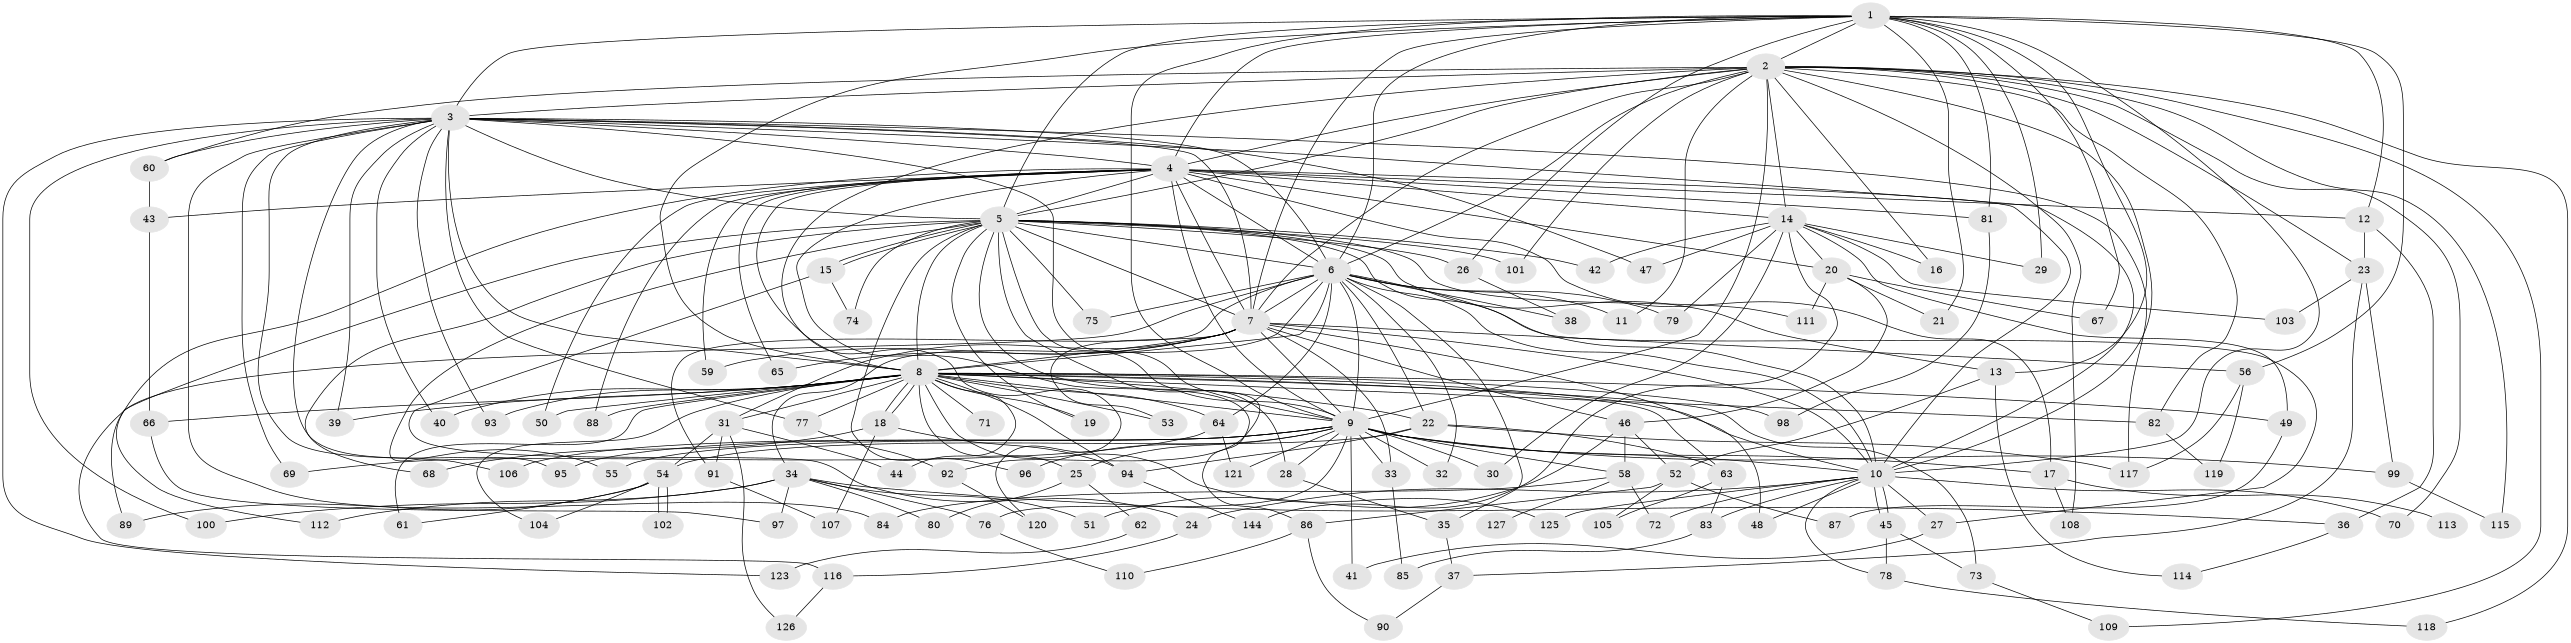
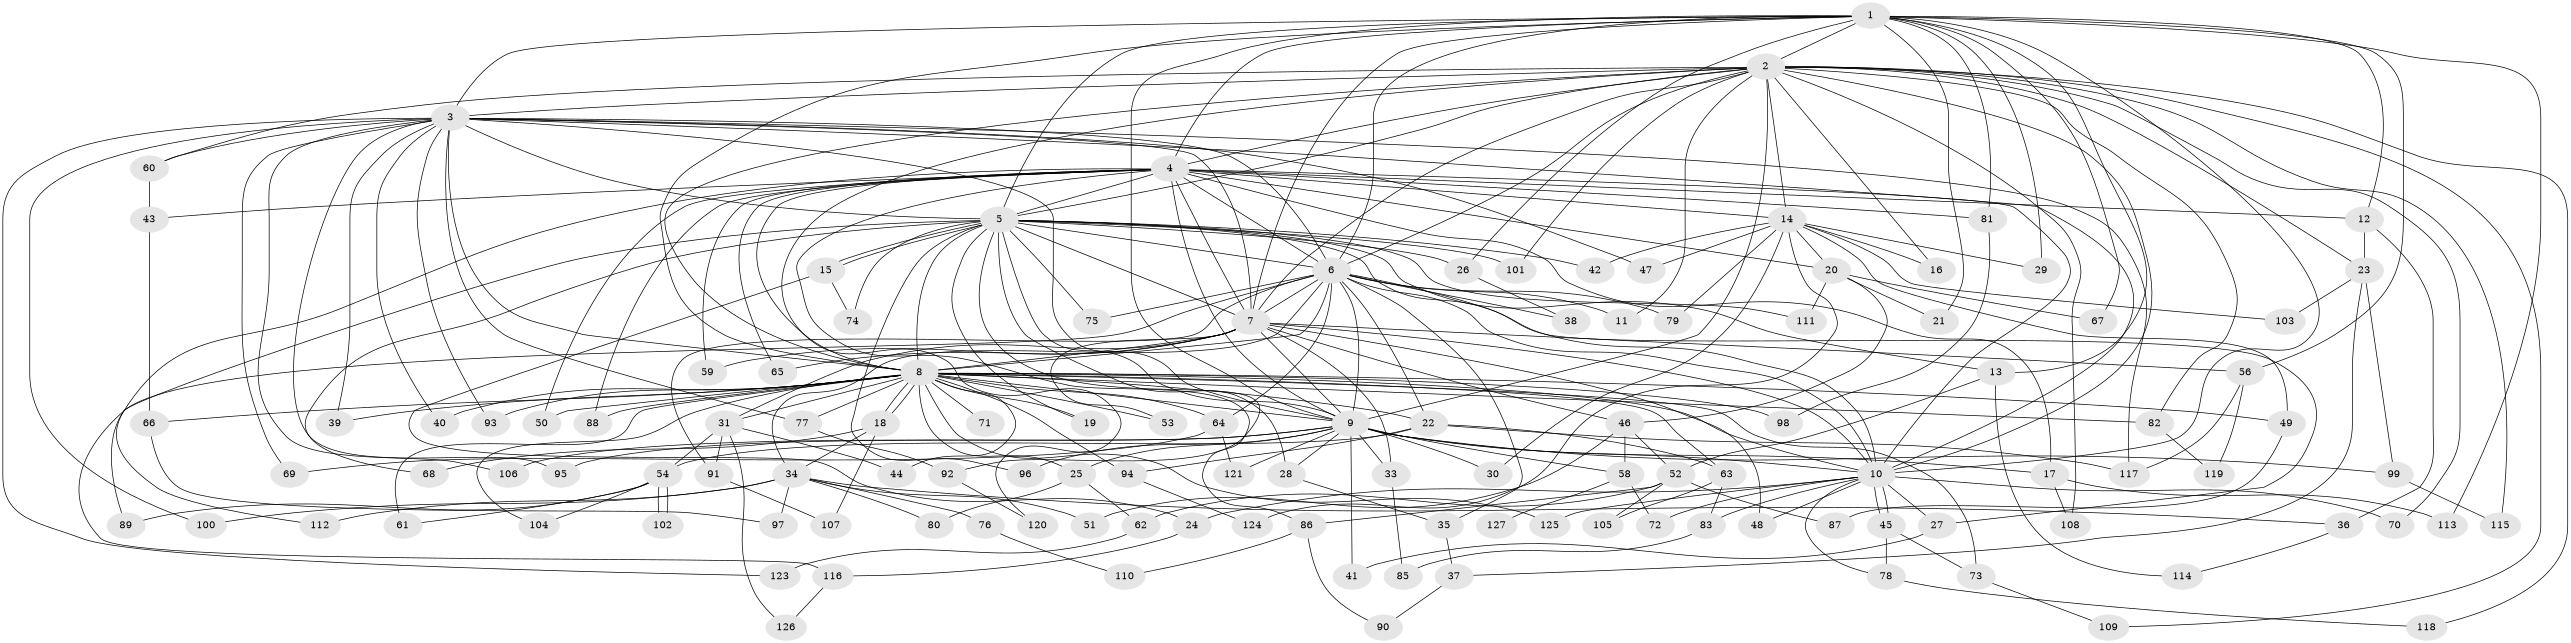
edge "1" -- "113": added
edge "2" -- "8": added
edge "3" -- "4": removed
edge "18" -- "94": now "18" -- "34"
node "55": removed
node "32": removed
edge "52" -- "62": added
edge "9" -- "76": removed
node "84": removed
node "144": label "144" -> "124"
